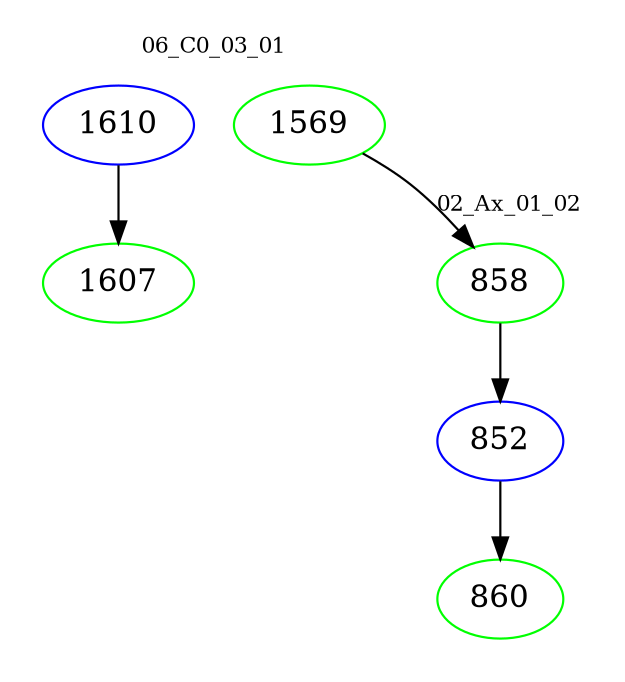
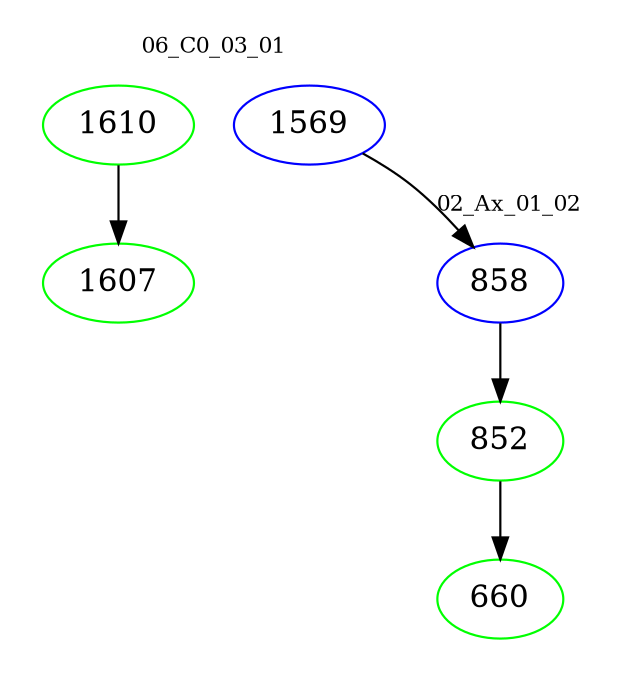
node "1610": color blue -> green
node "1569": color green -> blue
node "858": color green -> blue
node "852": color blue -> green
node "860": label "860" -> "660"
